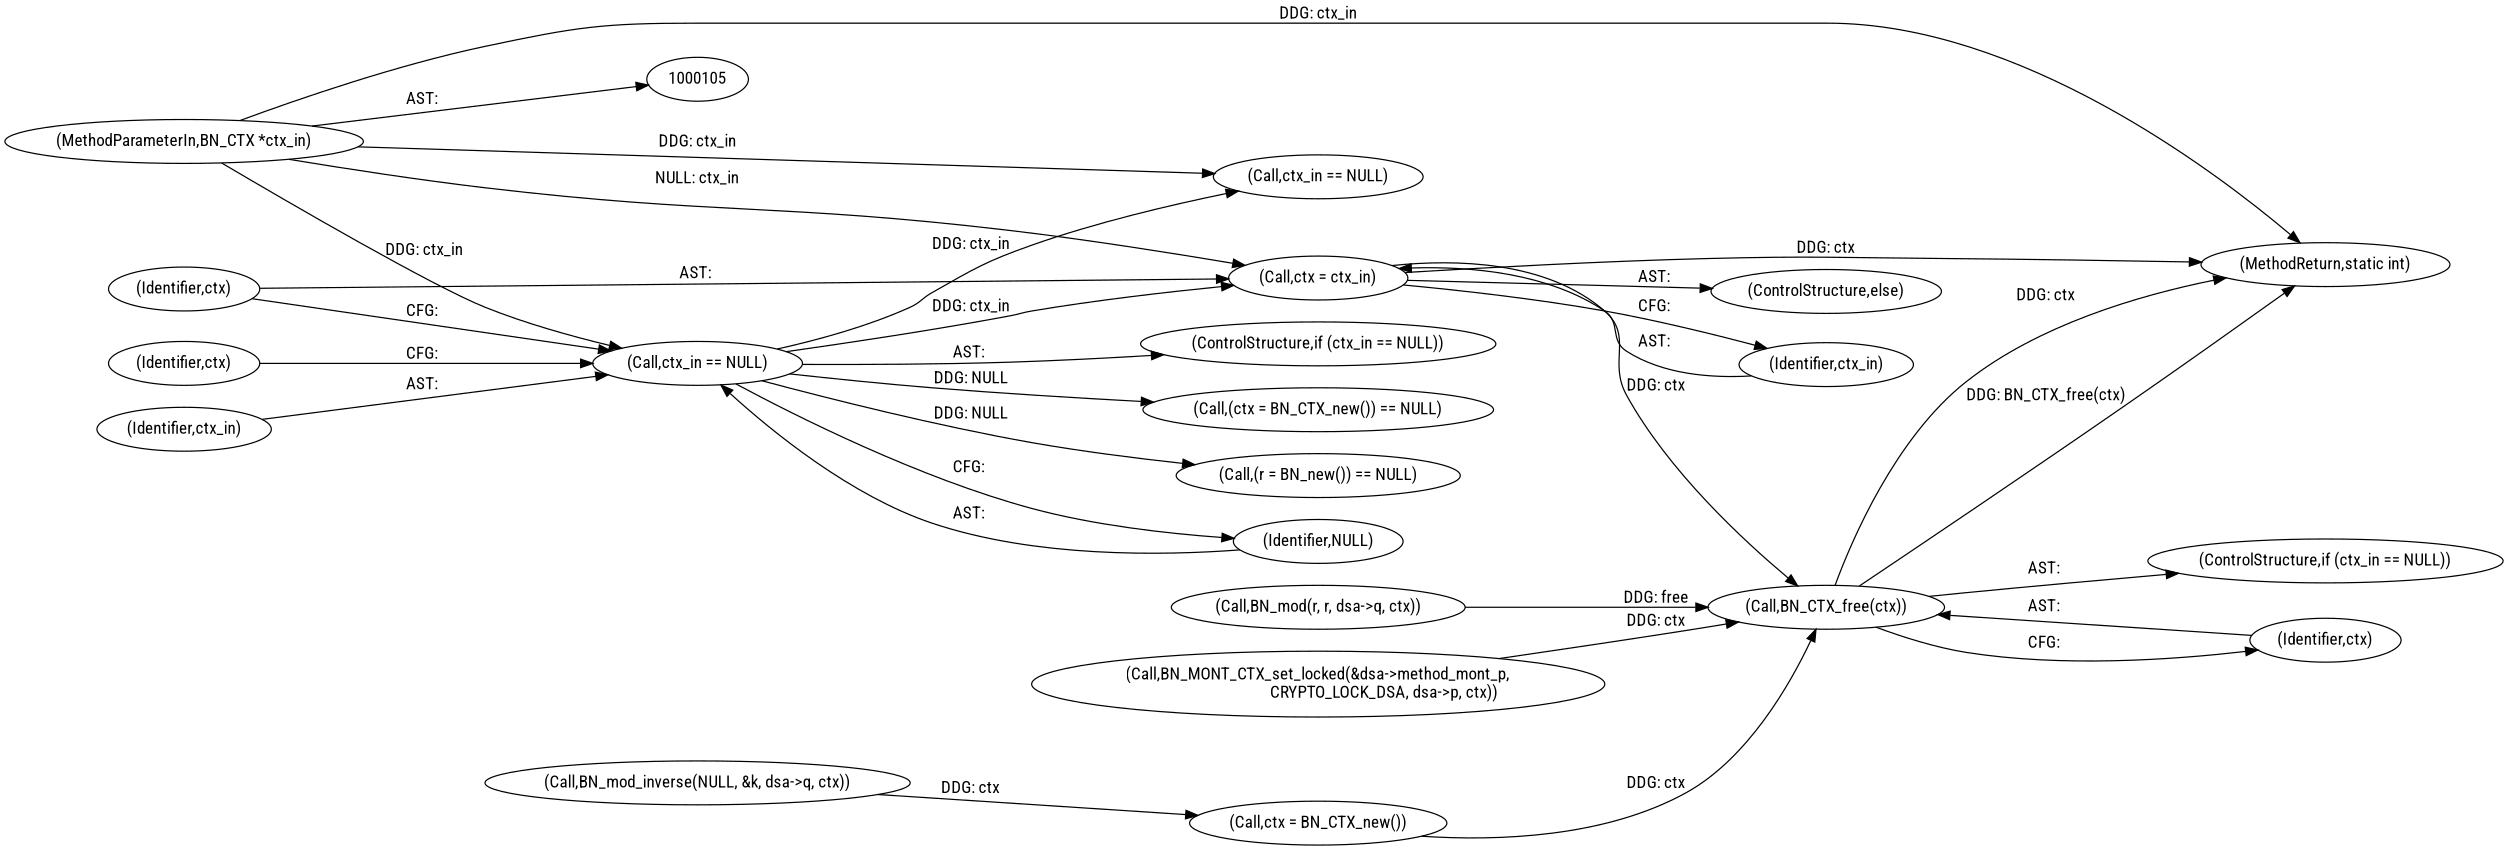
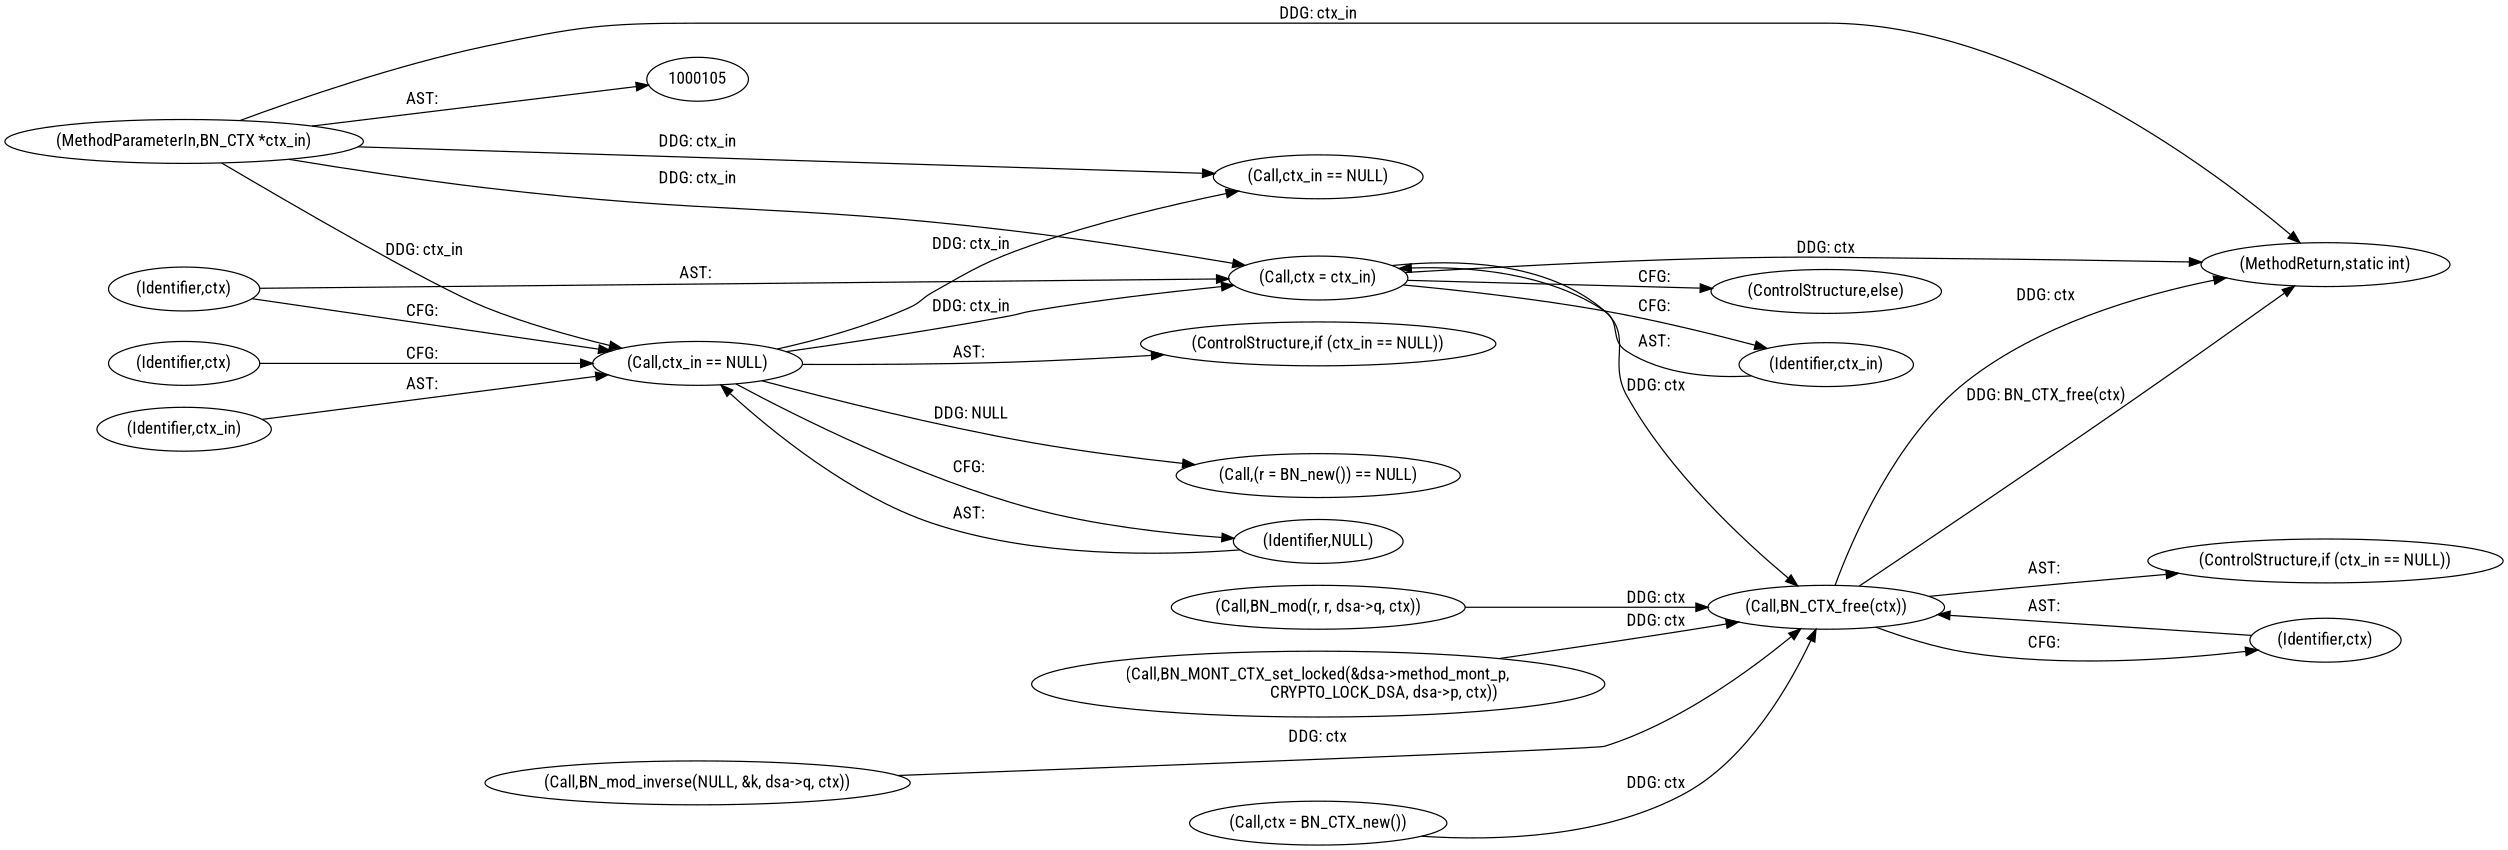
edge "(MethodParameterIn,BN_CTX *ctx_in)" -> "(Call,ctx = ctx_in)": label "NULL: ctx_in" -> "DDG: ctx_in"
edge "(Call,ctx = ctx_in)" -> "(ControlStructure,else)": label "AST: " -> "CFG: "
node "(Call,(ctx = BN_CTX_new()) == NULL)": removed
edge "(Call,BN_mod(r, r, dsa->q, ctx))" -> "(Call,BN_CTX_free(ctx))": label "DDG: free" -> "DDG: ctx"
edge "(Call,BN_mod_inverse(NULL, &k, dsa->q, ctx))" -> "(Call,ctx = BN_CTX_new())": now "(Call,BN_mod_inverse(NULL, &k, dsa->q, ctx))" -> "(Call,BN_CTX_free(ctx))"
